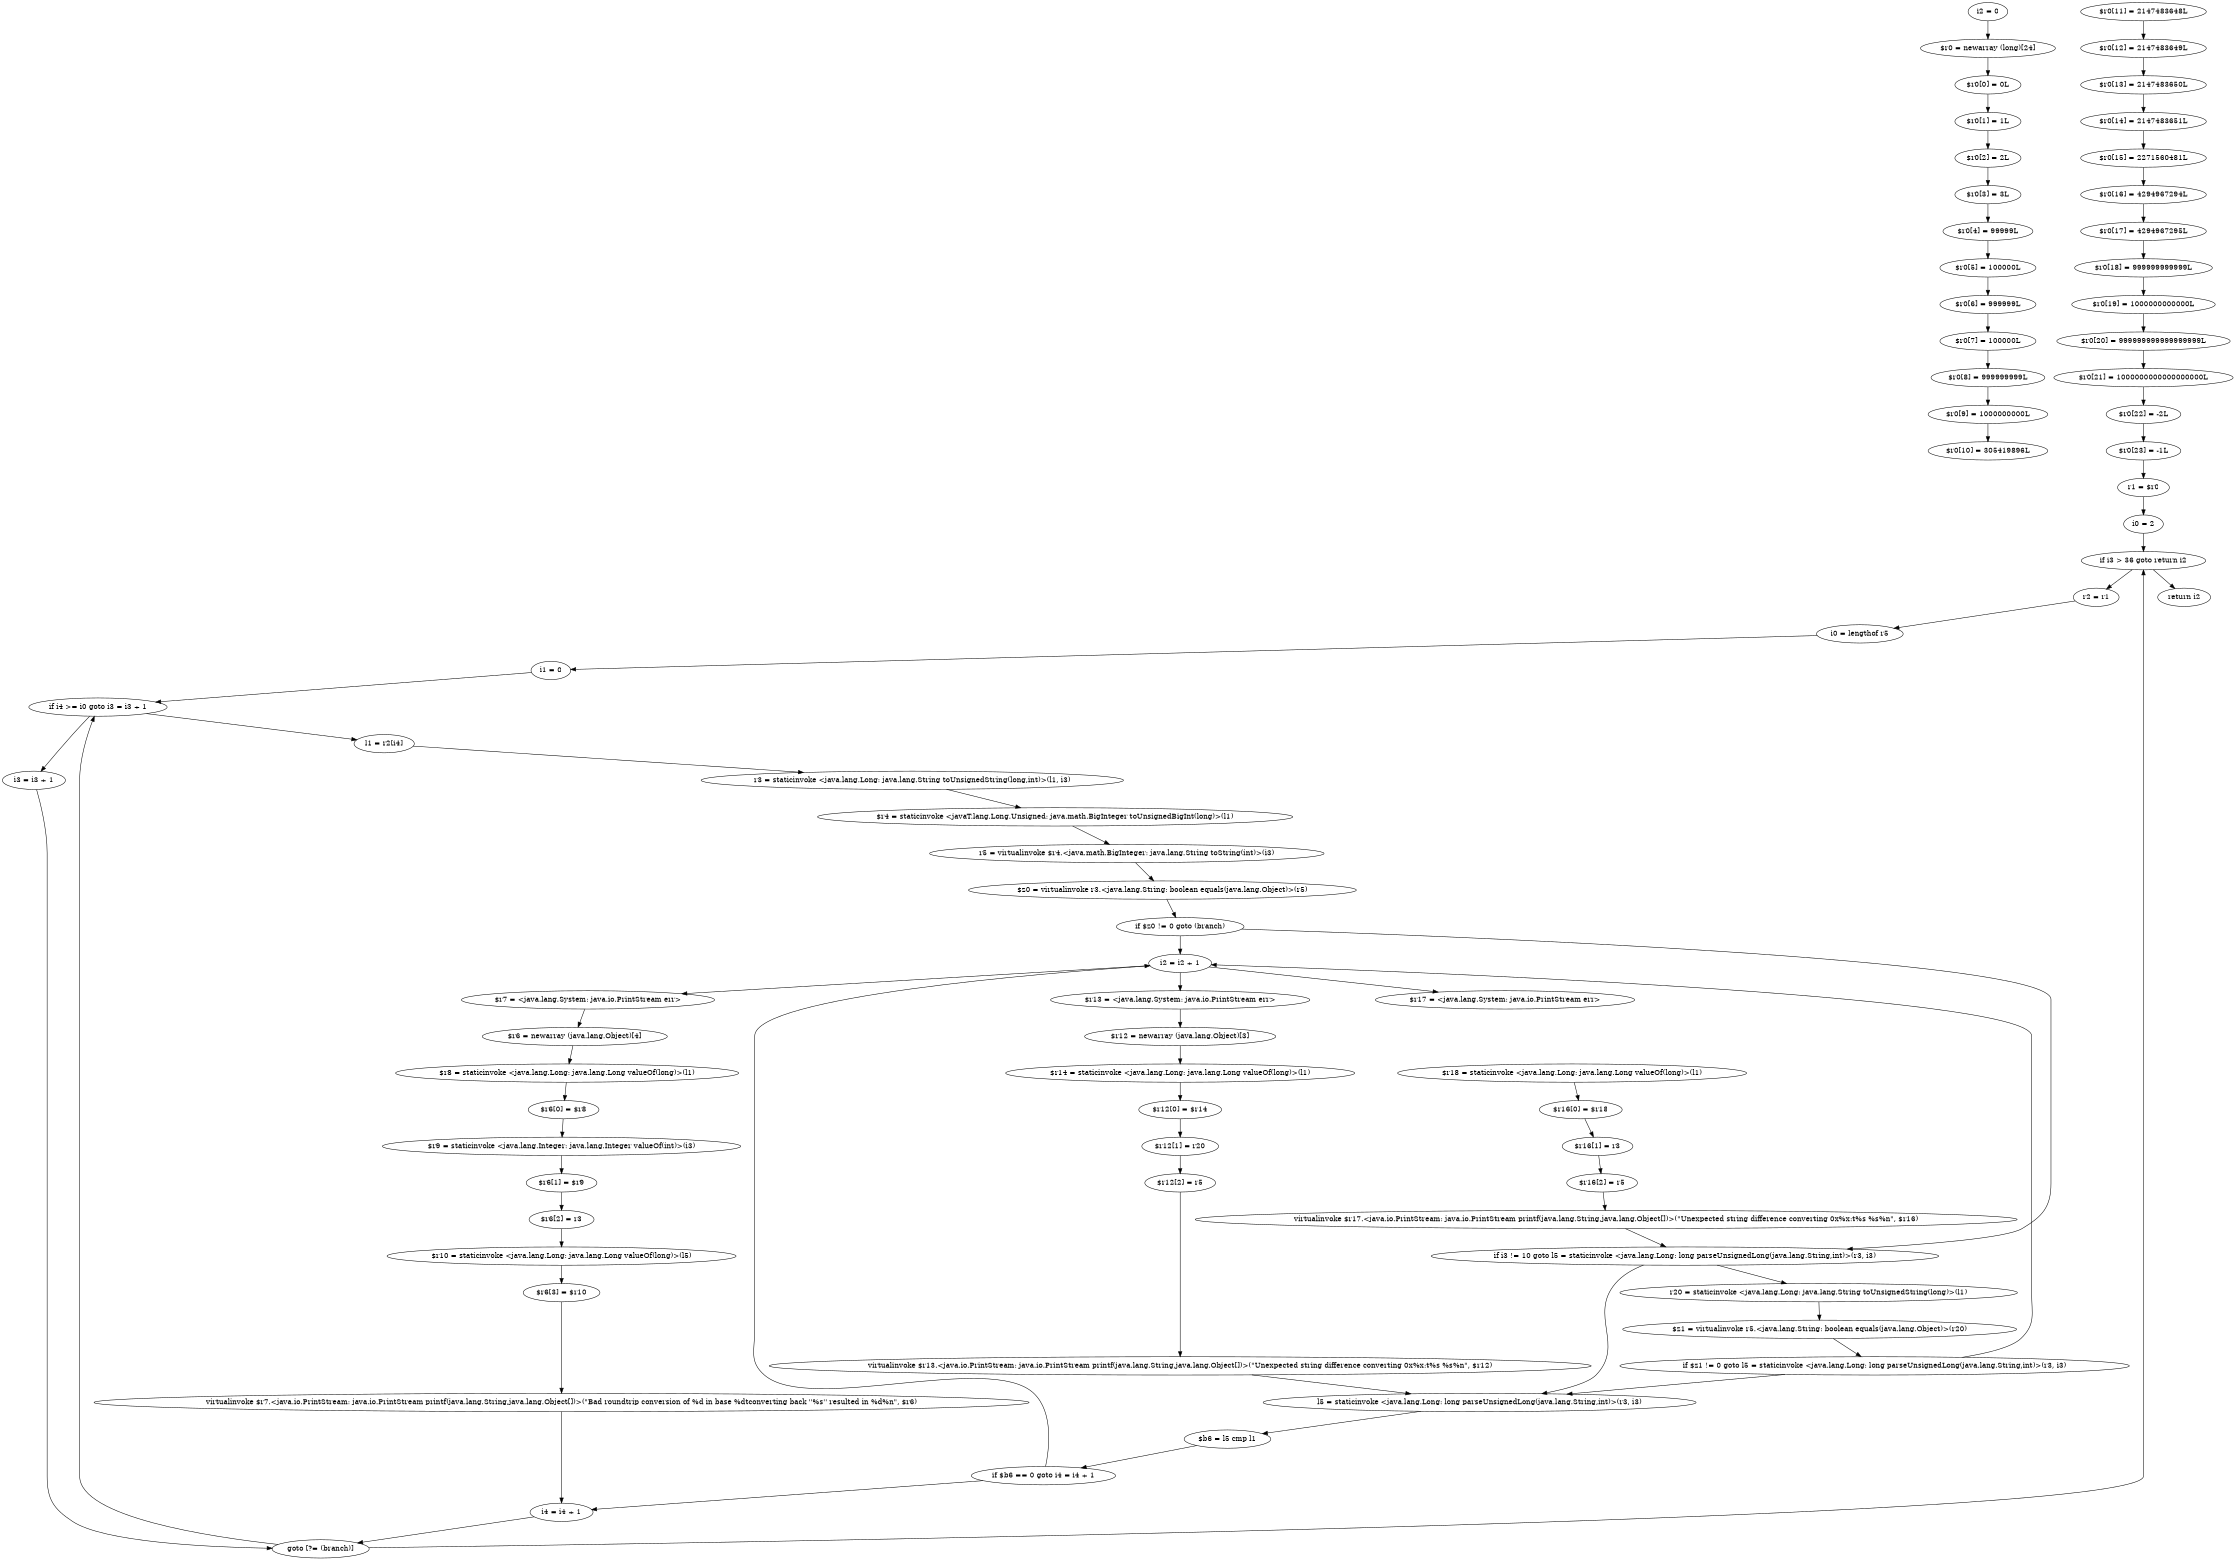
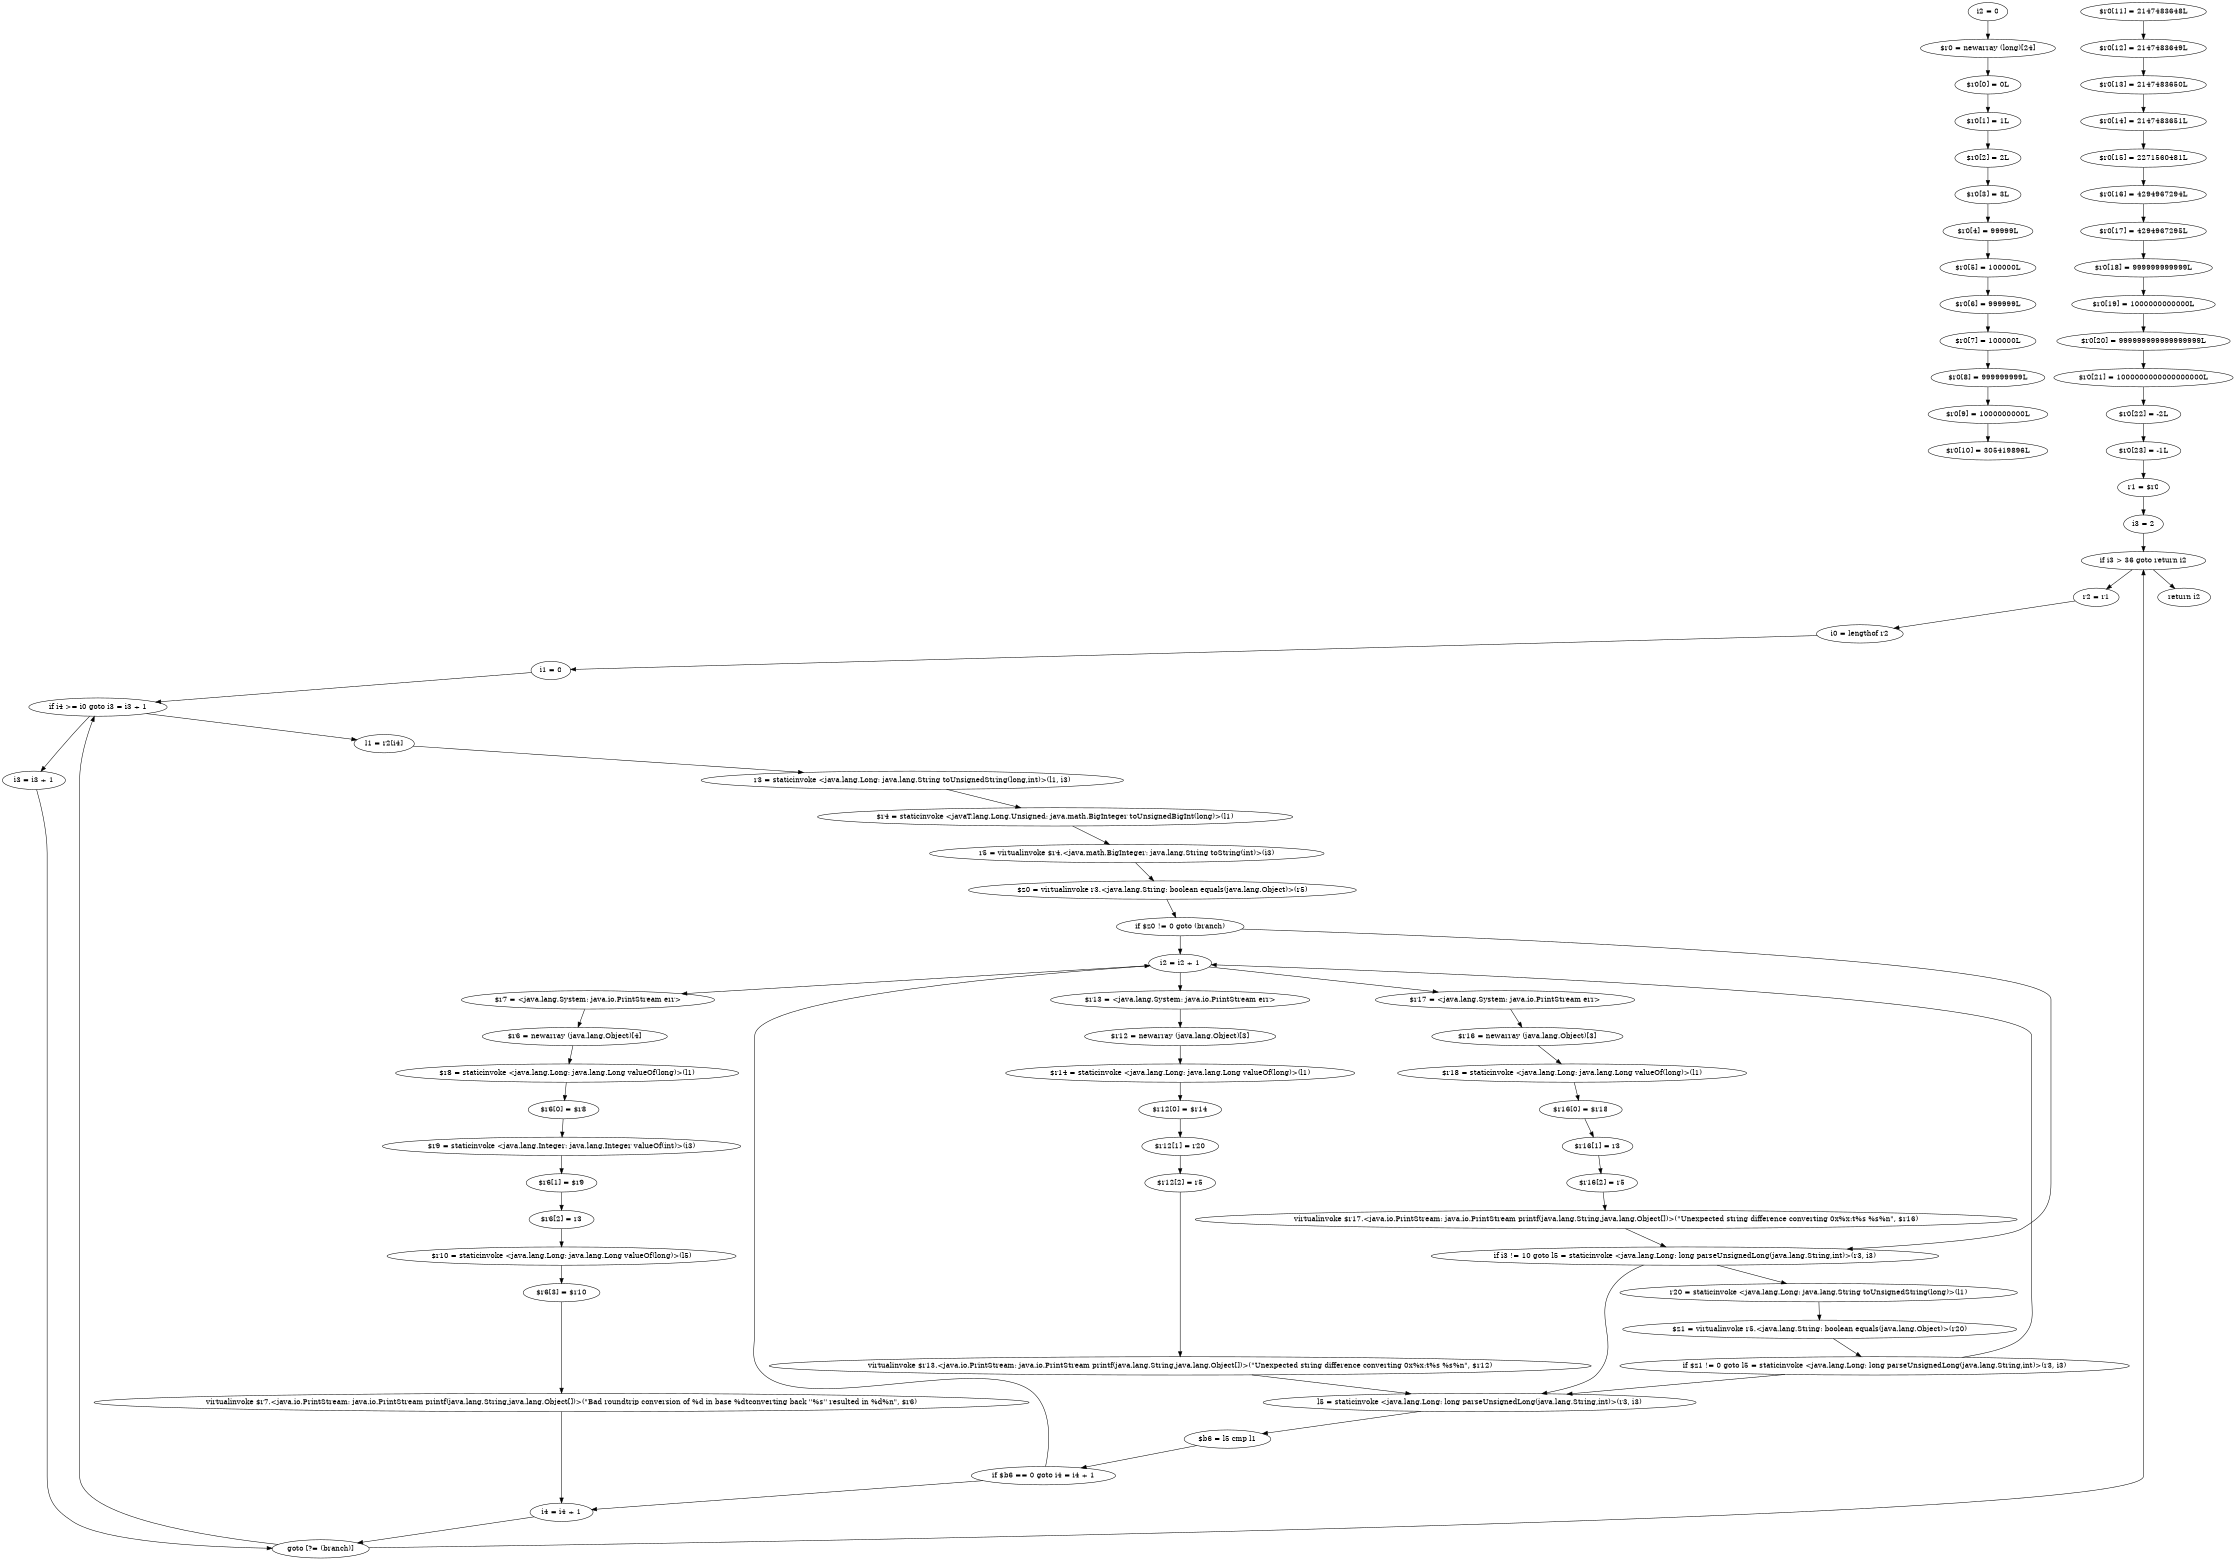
node "i0 = 2": label "i0 = 2" -> "i3 = 2"
node "i0 = lengthof r5": label "i0 = lengthof r5" -> "i0 = lengthof r2"
node "$r16 = newarray (java.lang.Object)[3]": added
